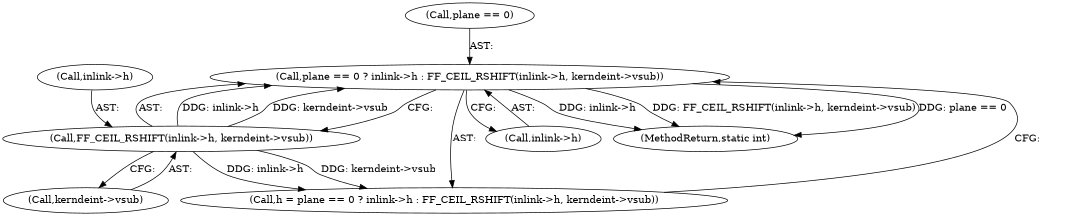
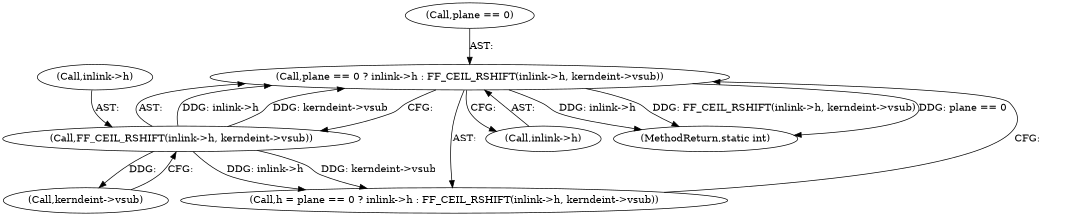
edge "(Call,FF_CEIL_RSHIFT(inlink->h, kerndeint->vsub))" -> "(Call,kerndeint->vsub)": label "CFG: " -> "DDG: "
edge "(Call,kerndeint->vsub)" -> "(Call,FF_CEIL_RSHIFT(inlink->h, kerndeint->vsub))": label "AST: " -> "CFG: "
